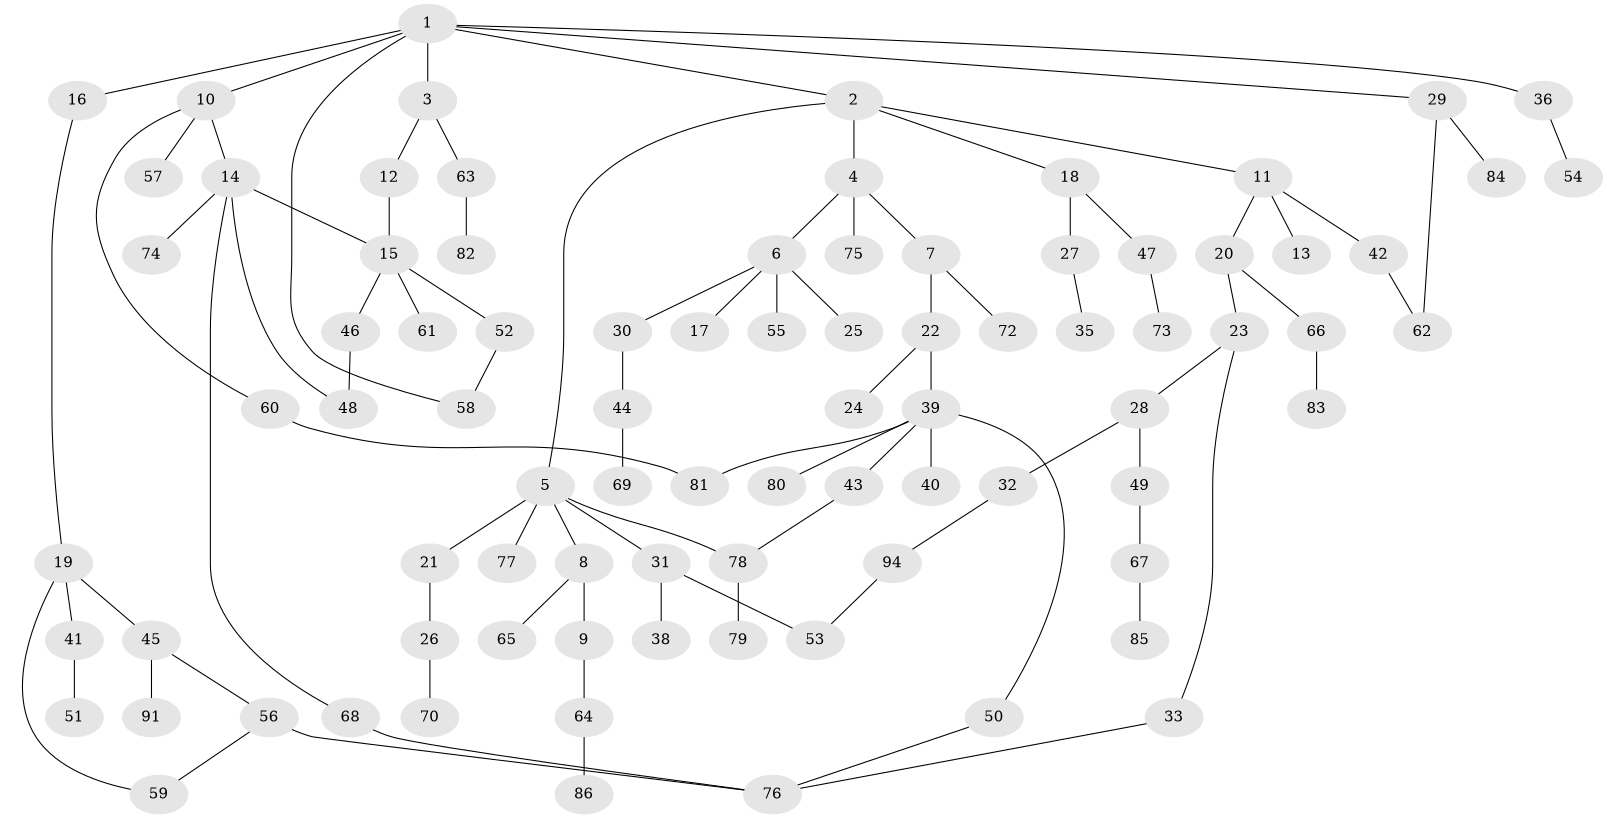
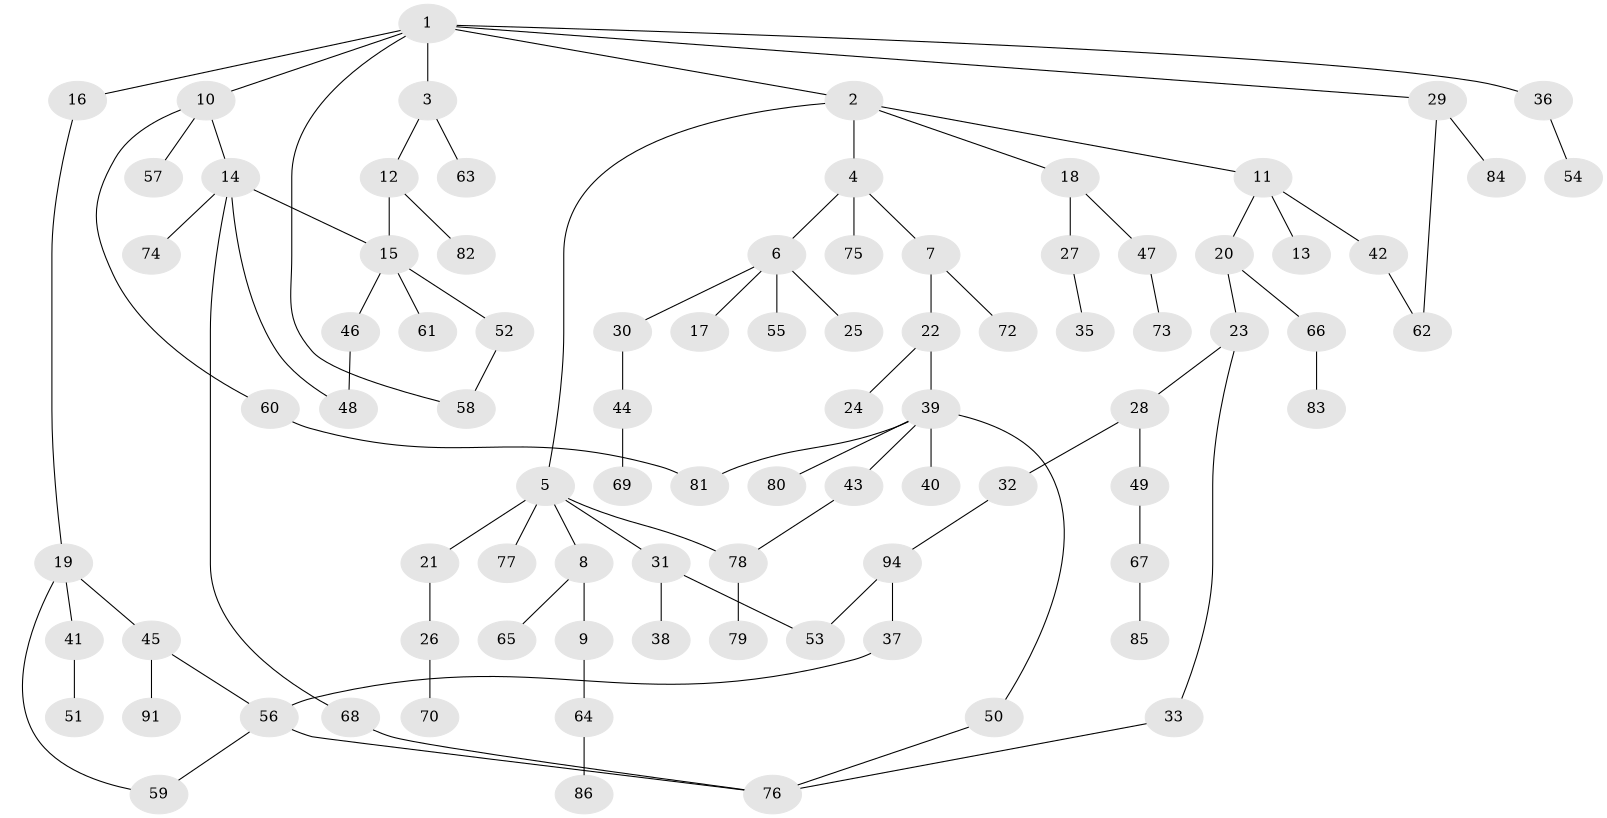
edge "63" -- "82": now "12" -- "82"
node "37": added
